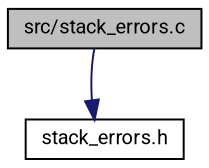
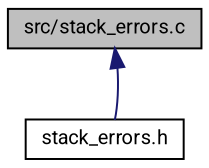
edge "src/stack_errors.c" -> "stack_errors.h": reversed
